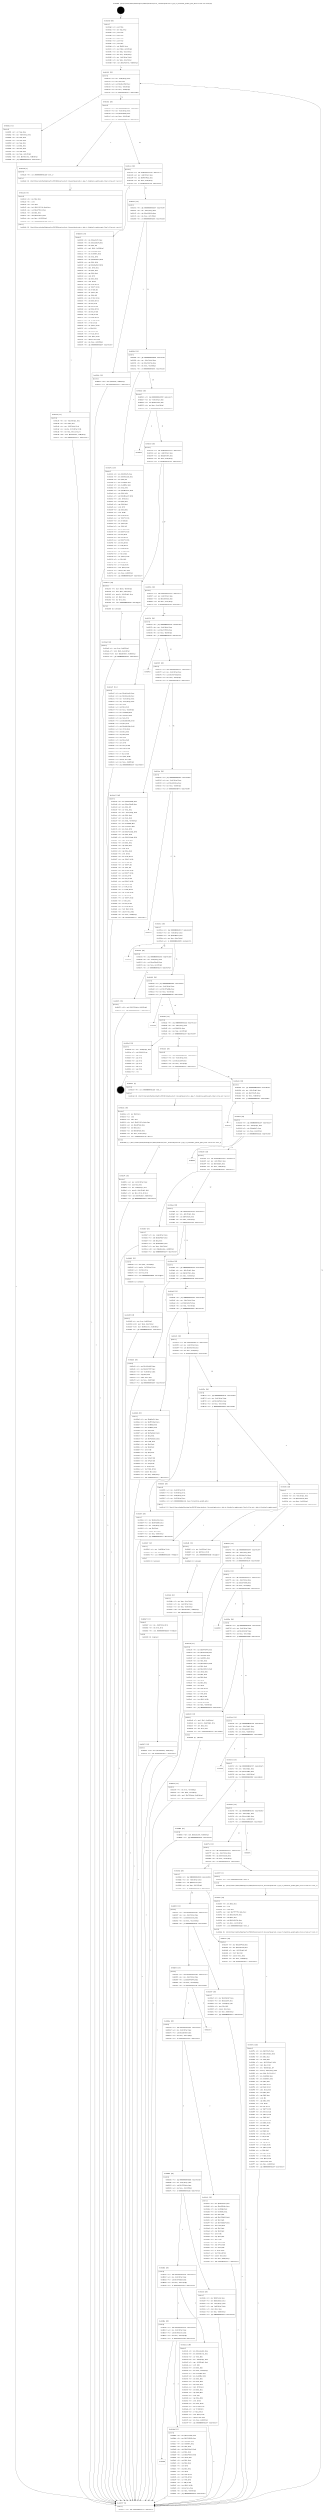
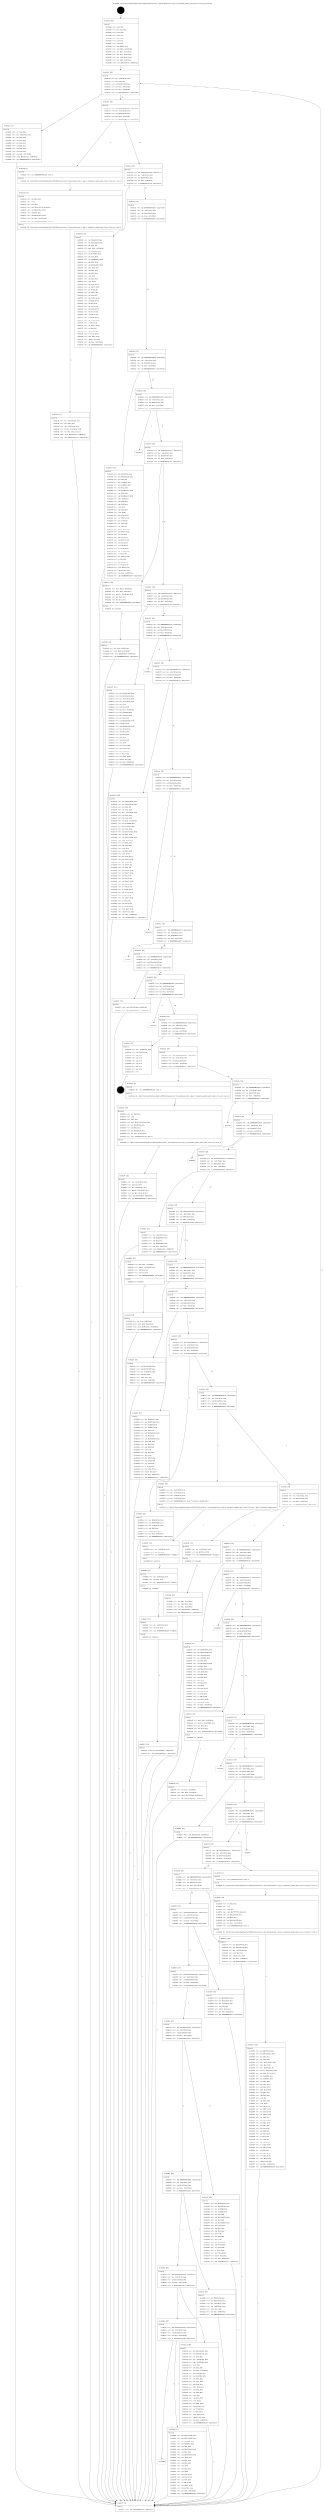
node "0x40219a [15]": removed
edge "0x4015ca [28]" -> "0x401602 [28]": now "0x4015e6 [28]" -> "0x401602 [28]"
node "0x40205b [12]": added
node "0x4021e8": removed
